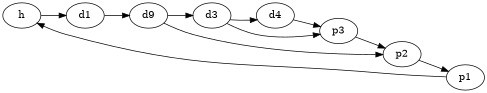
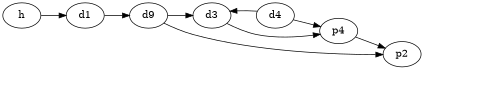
edge "d3" -> "d4": reversed
node "p3": label "p3" -> "p4"
node "p1": removed
